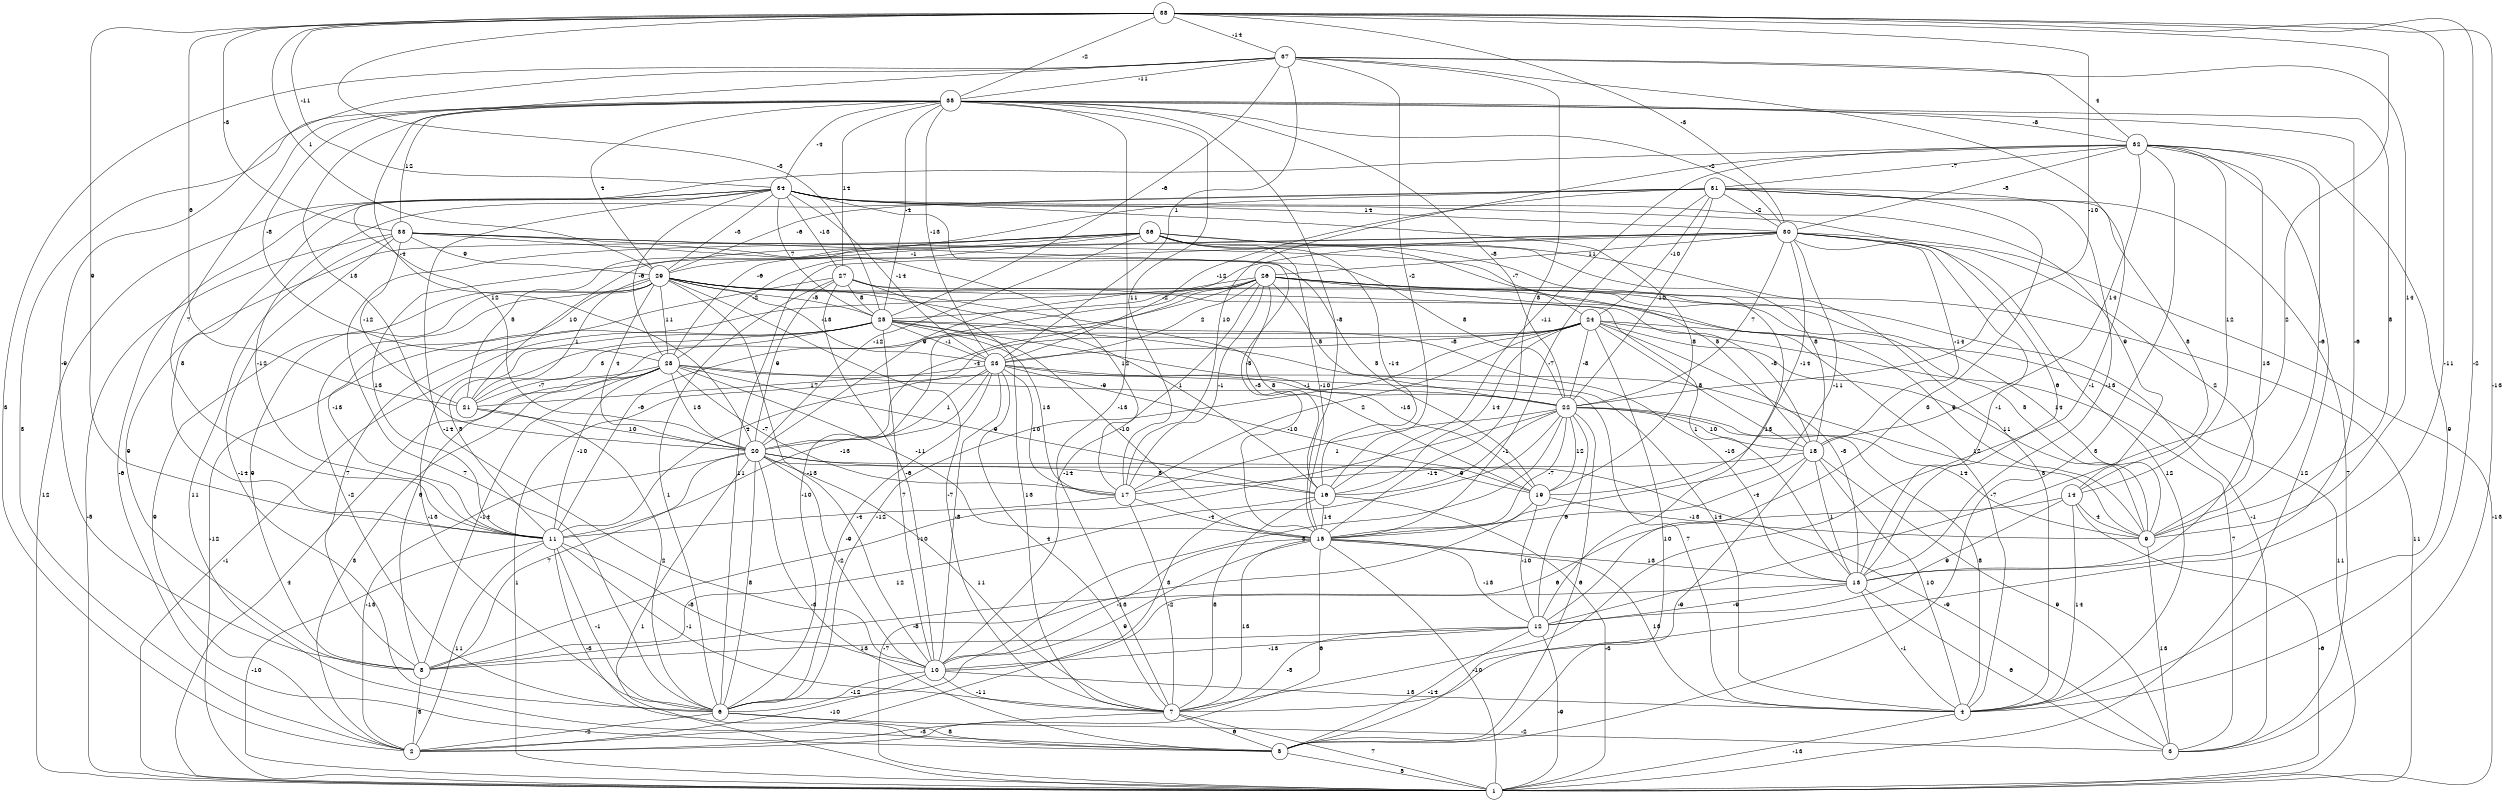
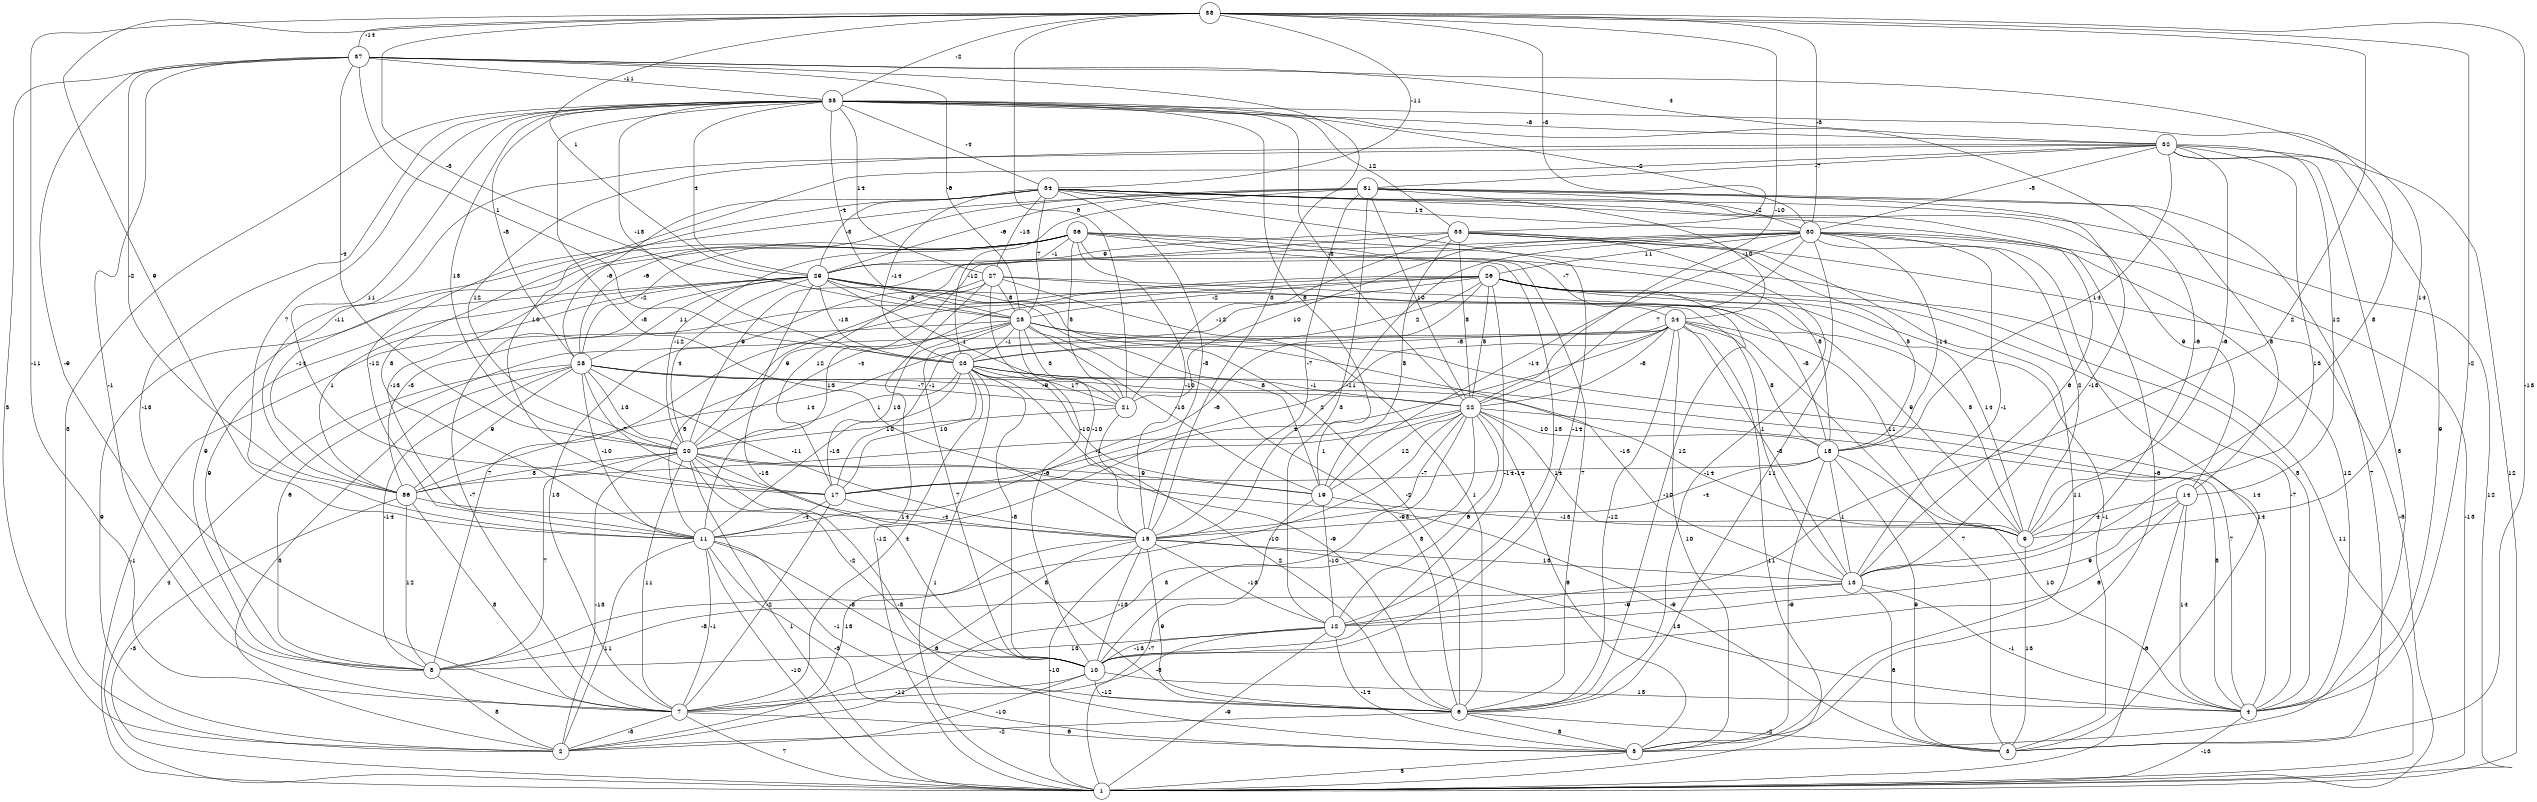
edge "34" -- "19": now "35" -- "19"
edge "29" -- "11": now "36" -- "11"
edge "30" -- "3": added, label "14"
node "16": label "16" -> "86"
edge "25" -- "6": label "-13" -> "-93"
